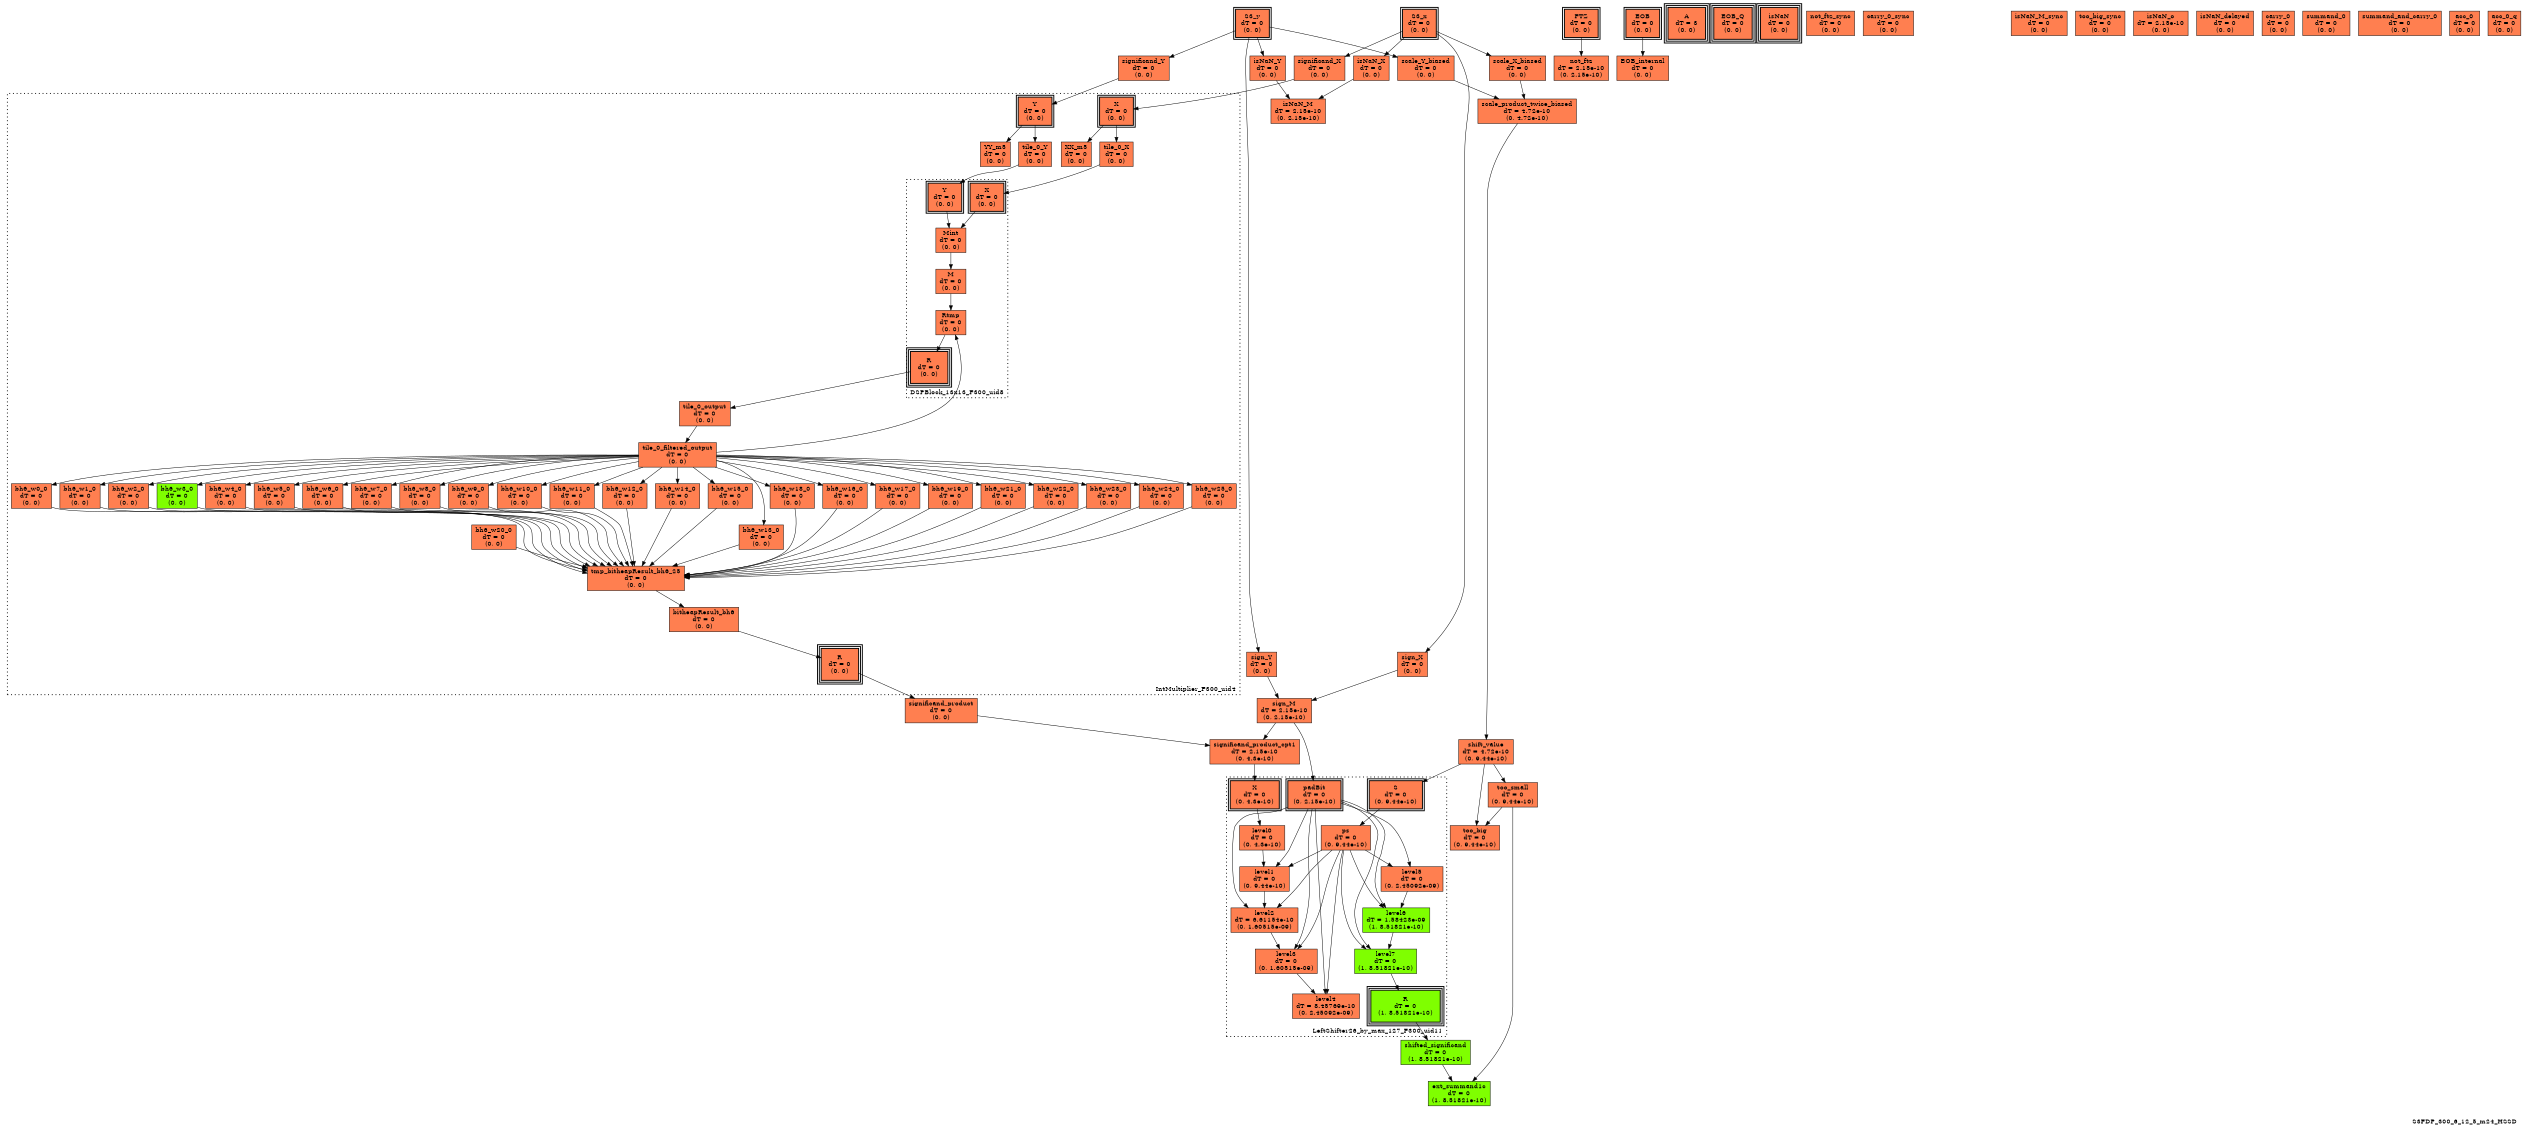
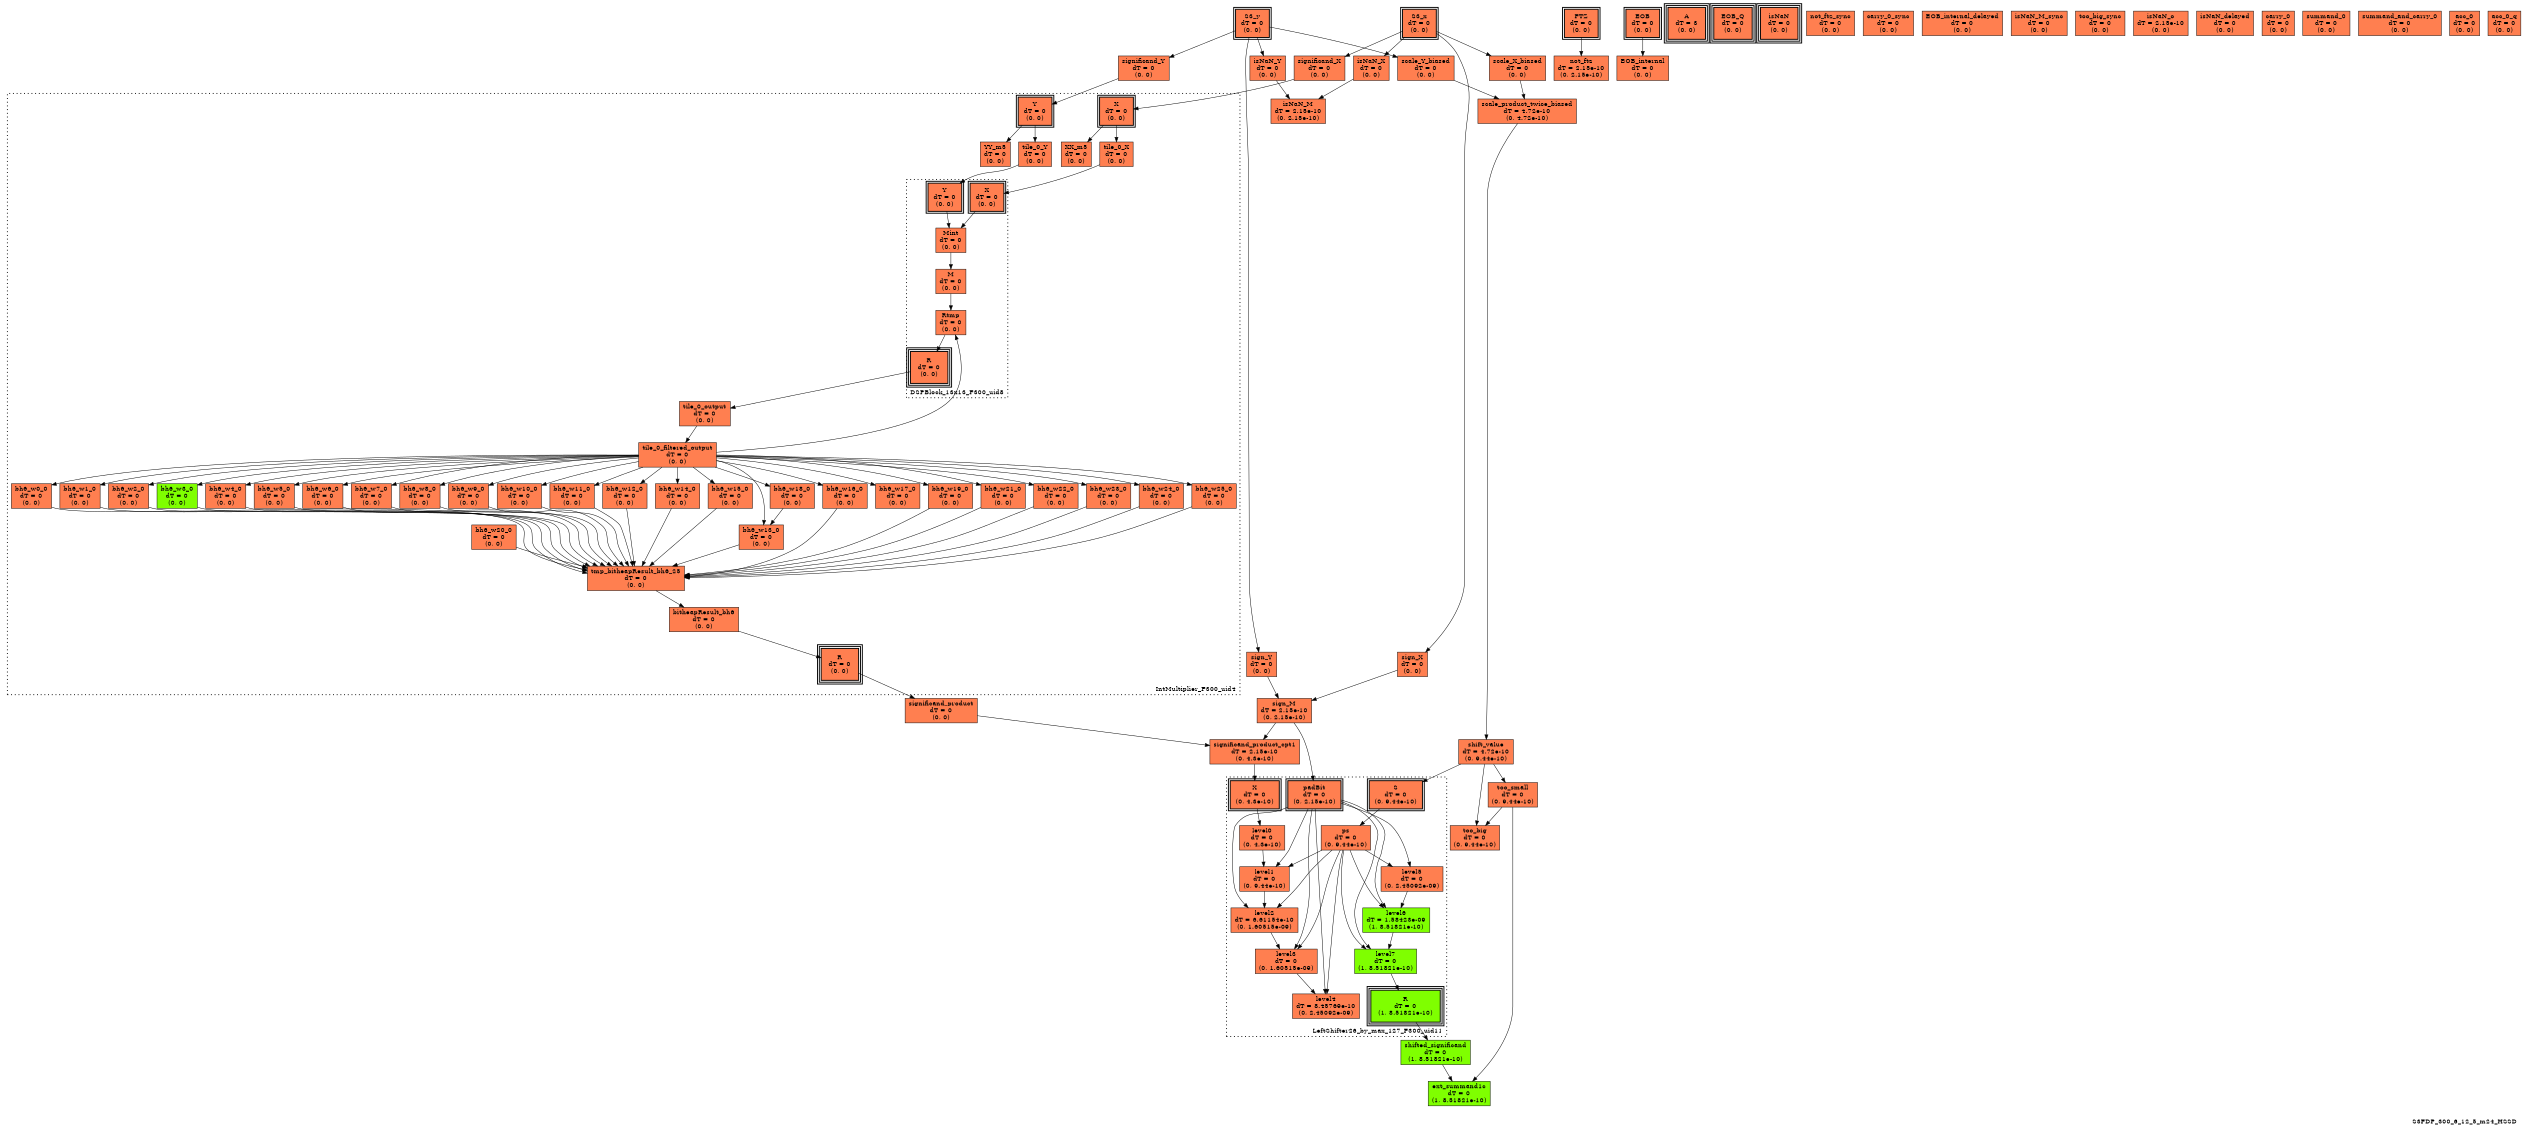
node "EOB_internal_delayed dT = 0 (0, 0)": added
edge "bh6_w18_0 dT = 0 (0, 0)" -> "tmp_bitheapResult_bh6_25 dT = 0 (0, 0)": now "bh6_w18_0 dT = 0 (0, 0)" -> "bh6_w13_0 dT = 0 (0, 0)"
edge "bh6_w17_0 dT = 0 (0, 0)" -> "tmp_bitheapResult_bh6_25 dT = 0 (0, 0)": removed
